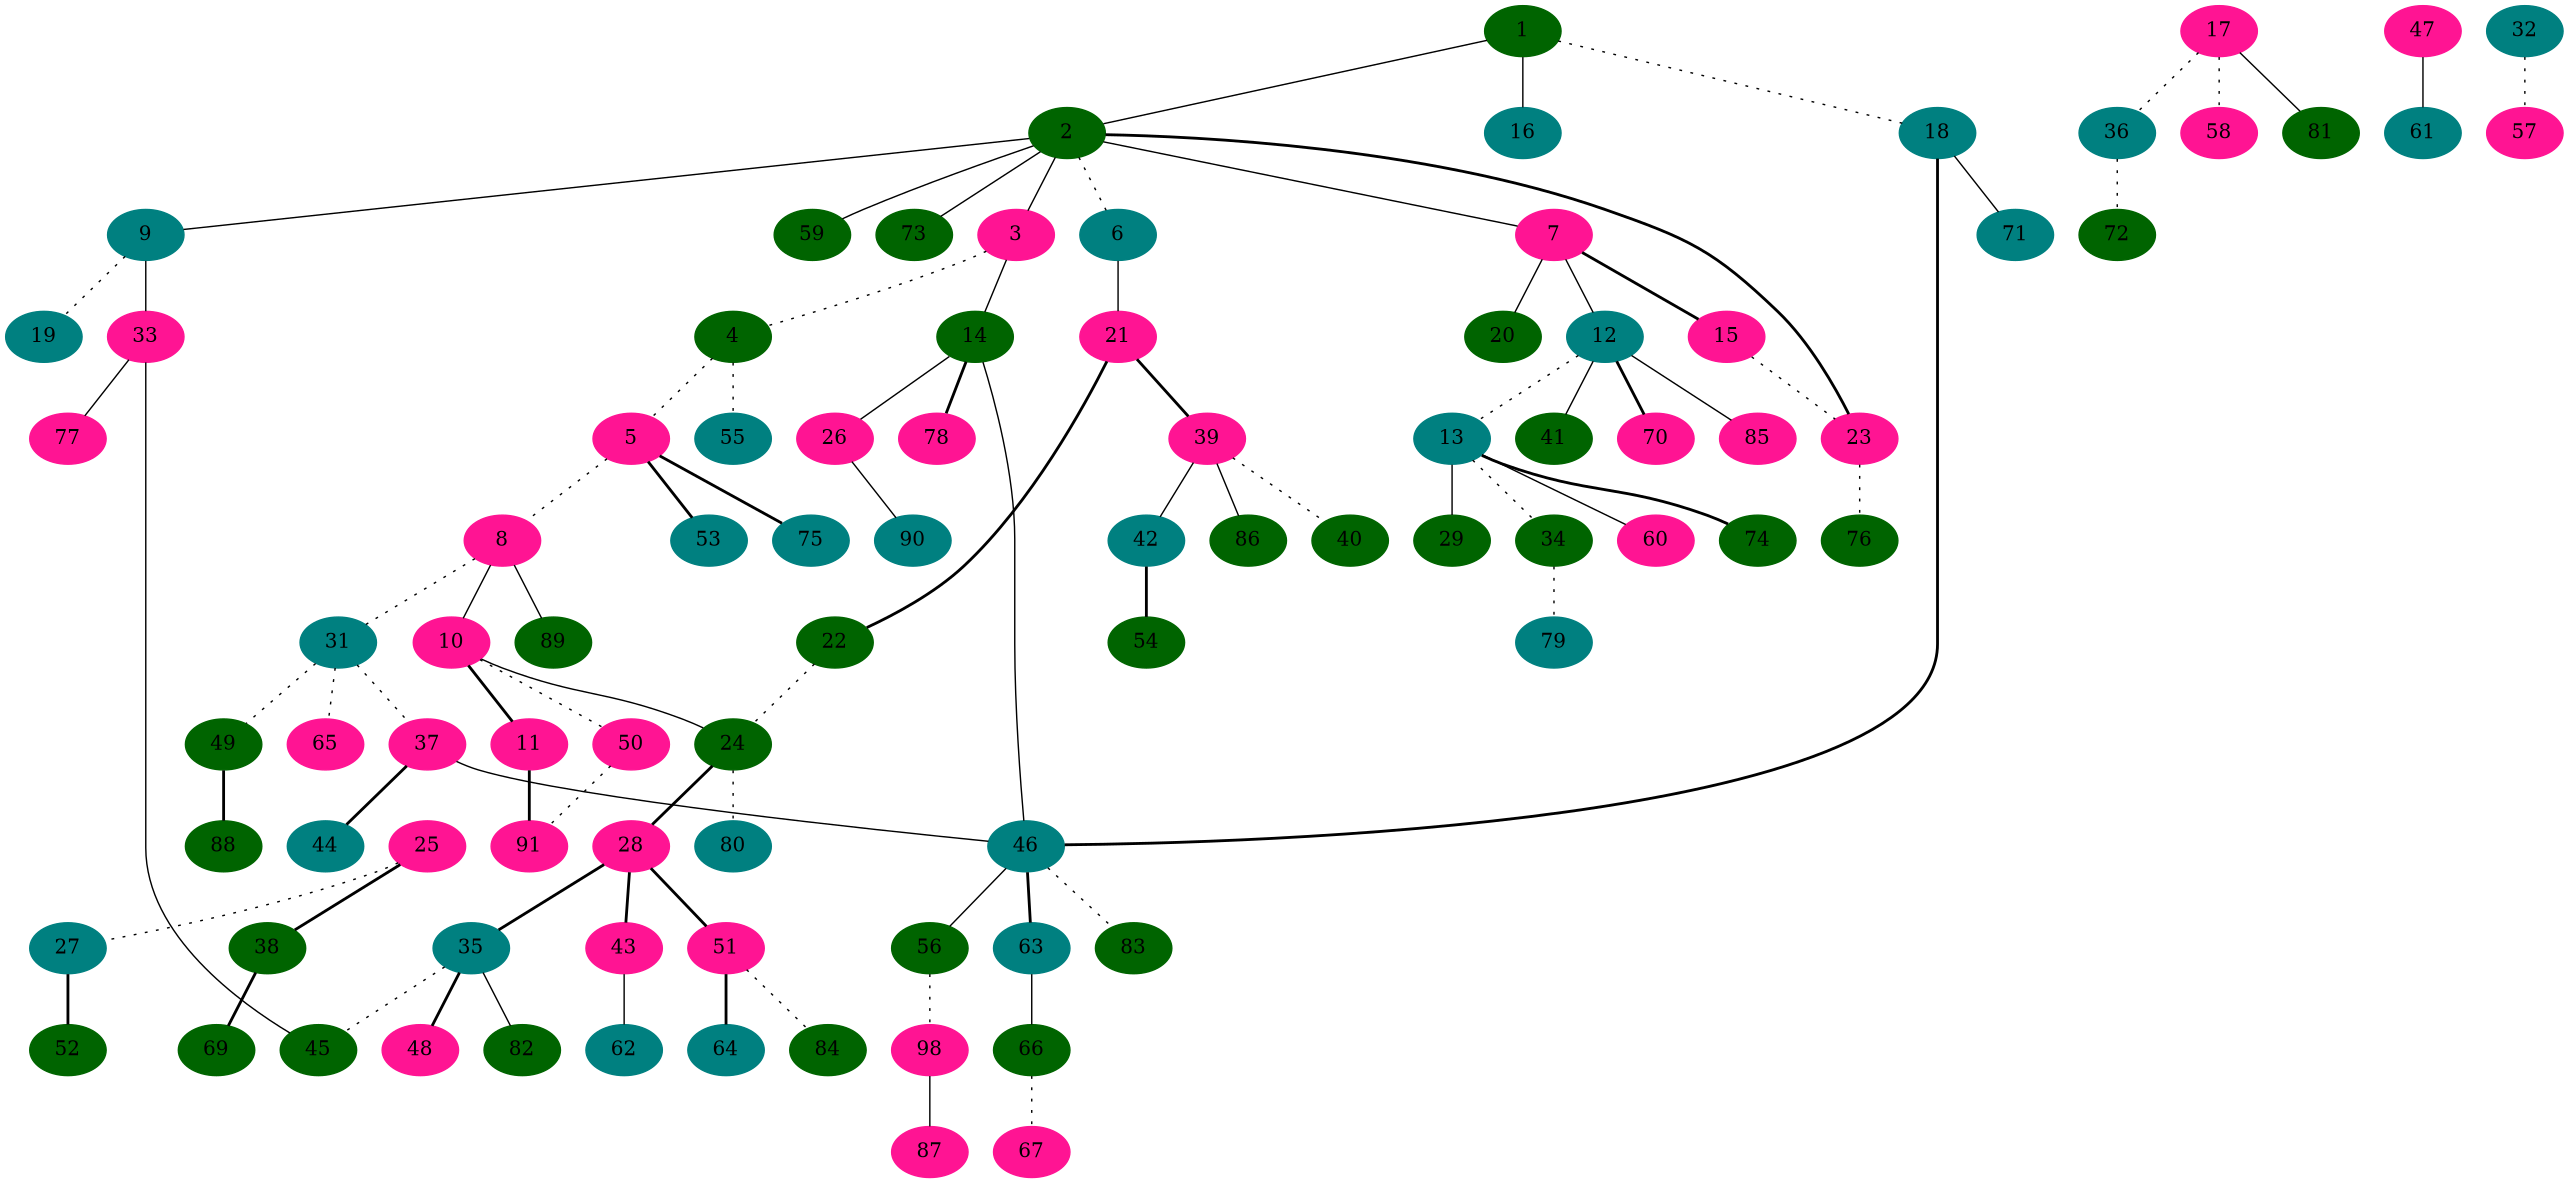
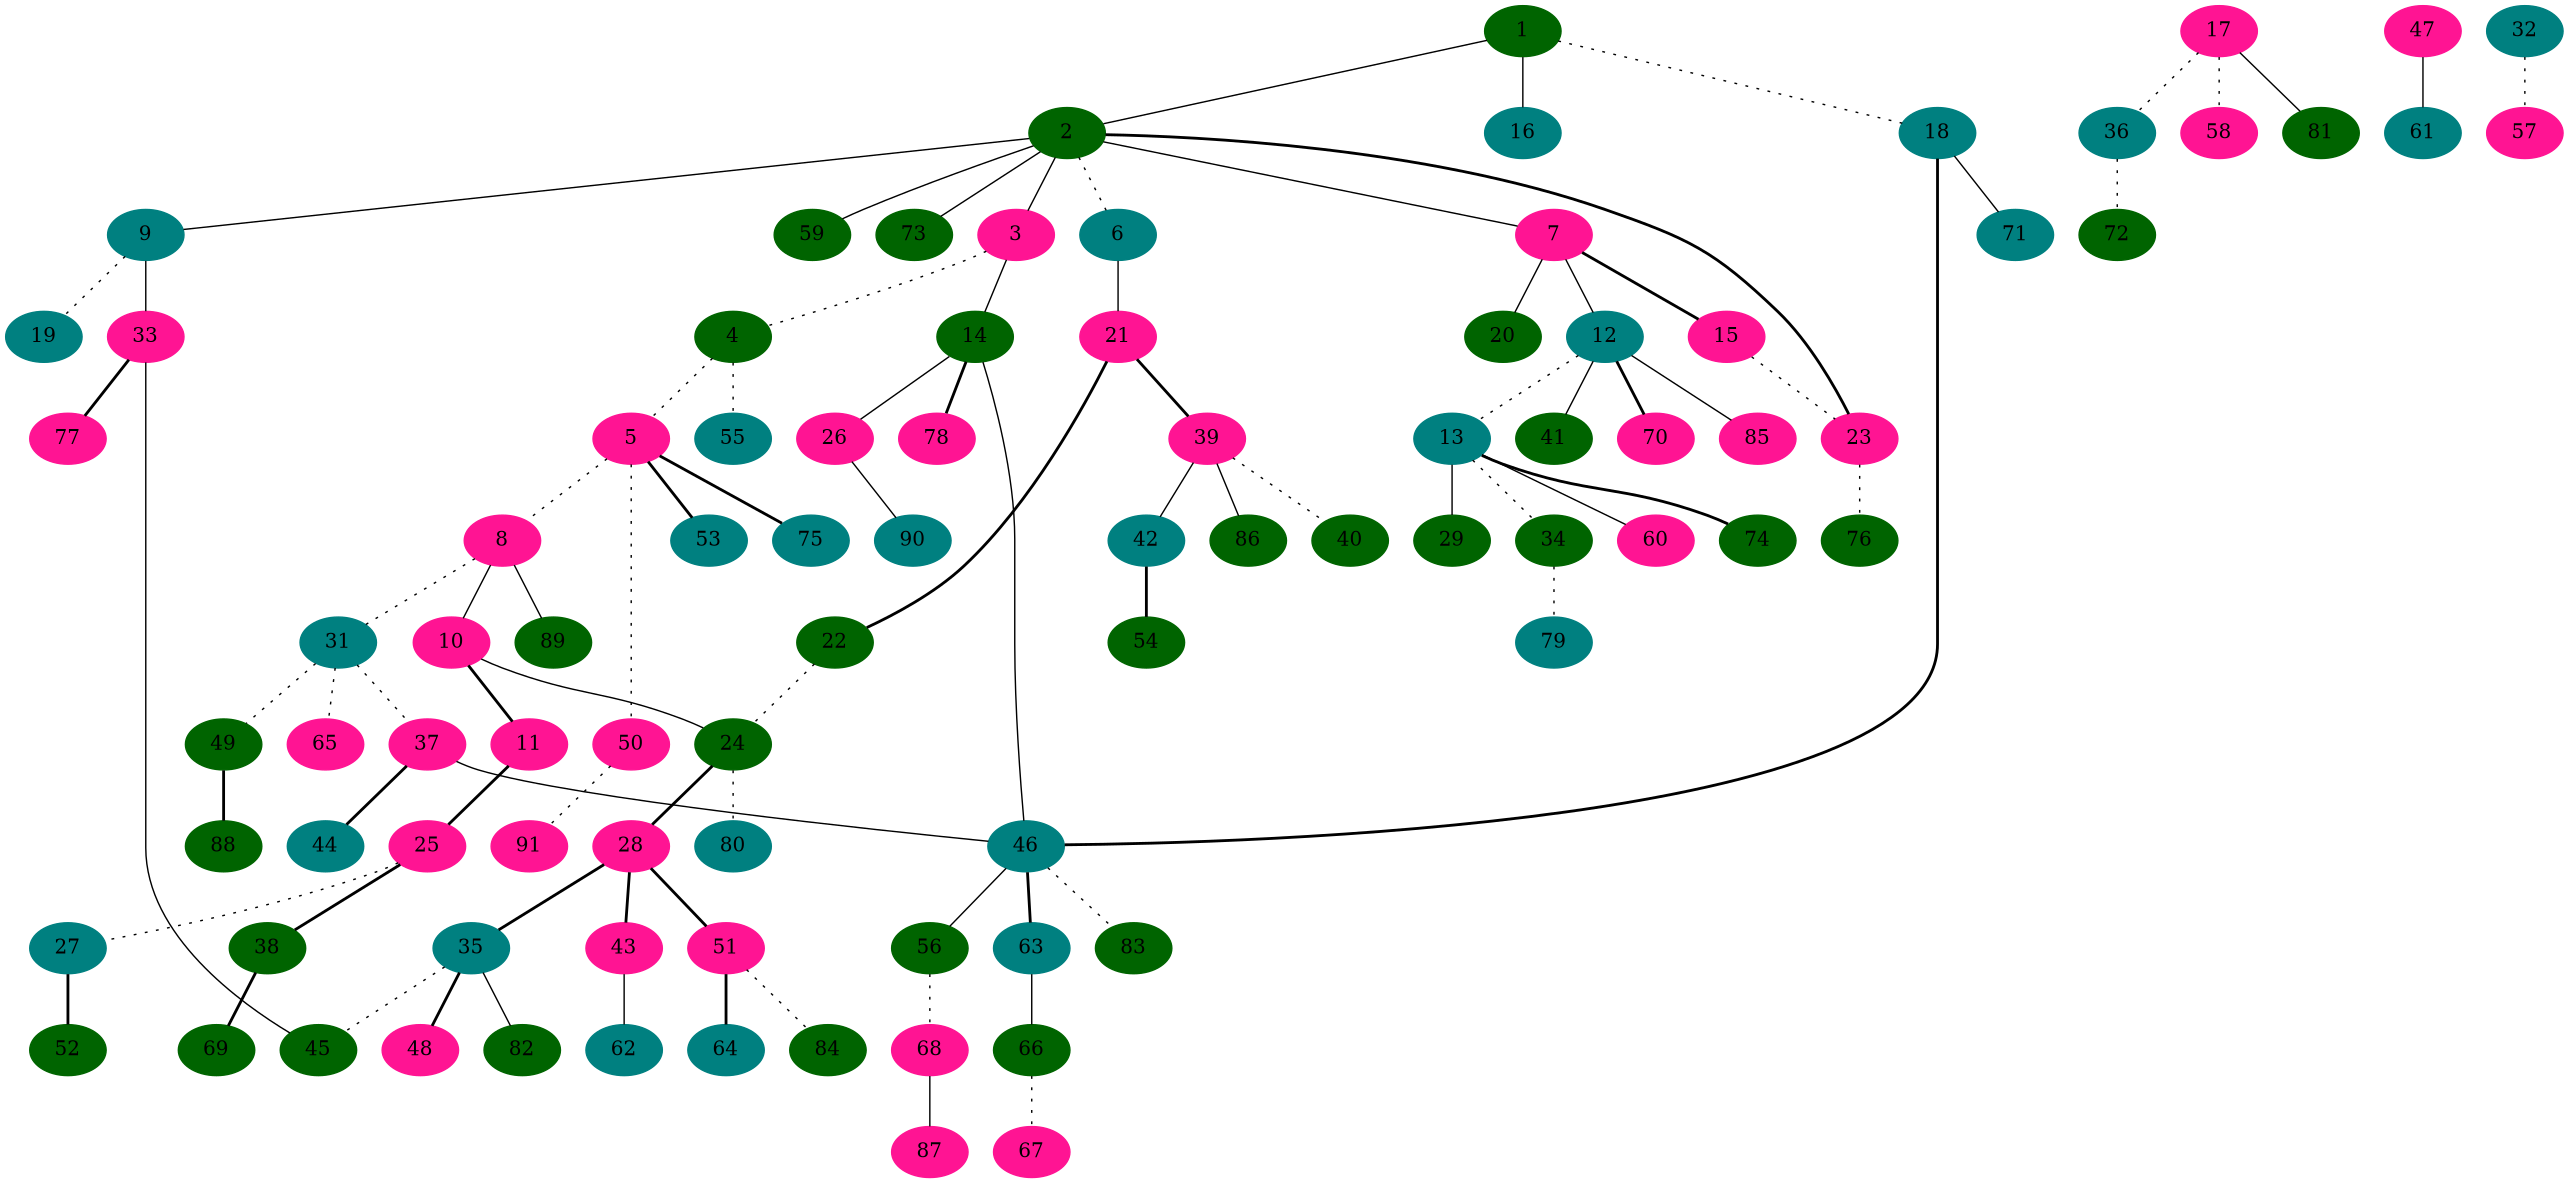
edge "33" -- "77": style solid -> bold
edge "10" -- "50": now "5" -- "50"
edge "11" -- "91": now "11" -- "25"
node "98": label "98" -> "68"
